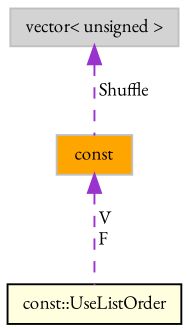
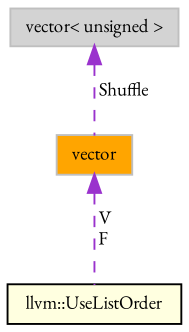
node "const": label "const" -> "vector"
node "const::UseListOrder": label "const::UseListOrder" -> "llvm::UseListOrder"
